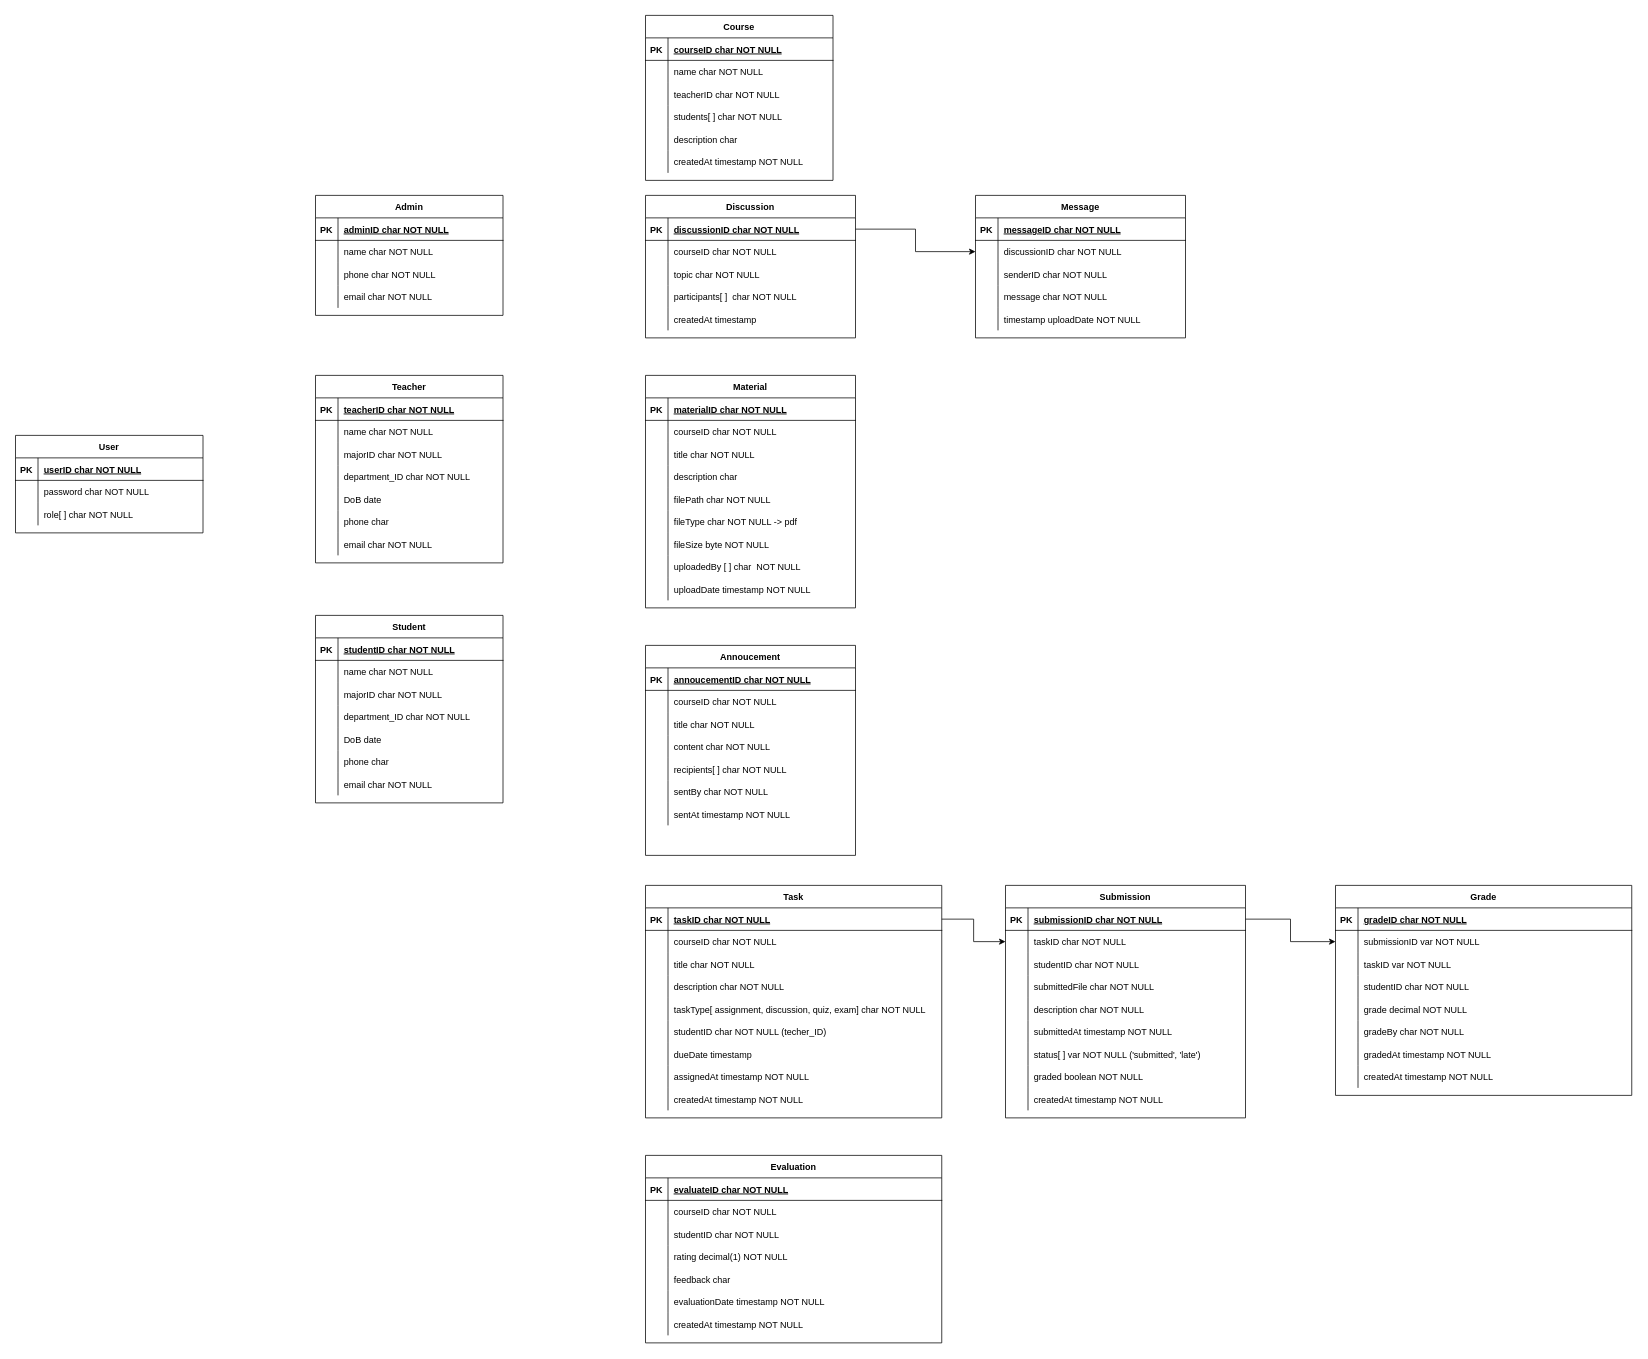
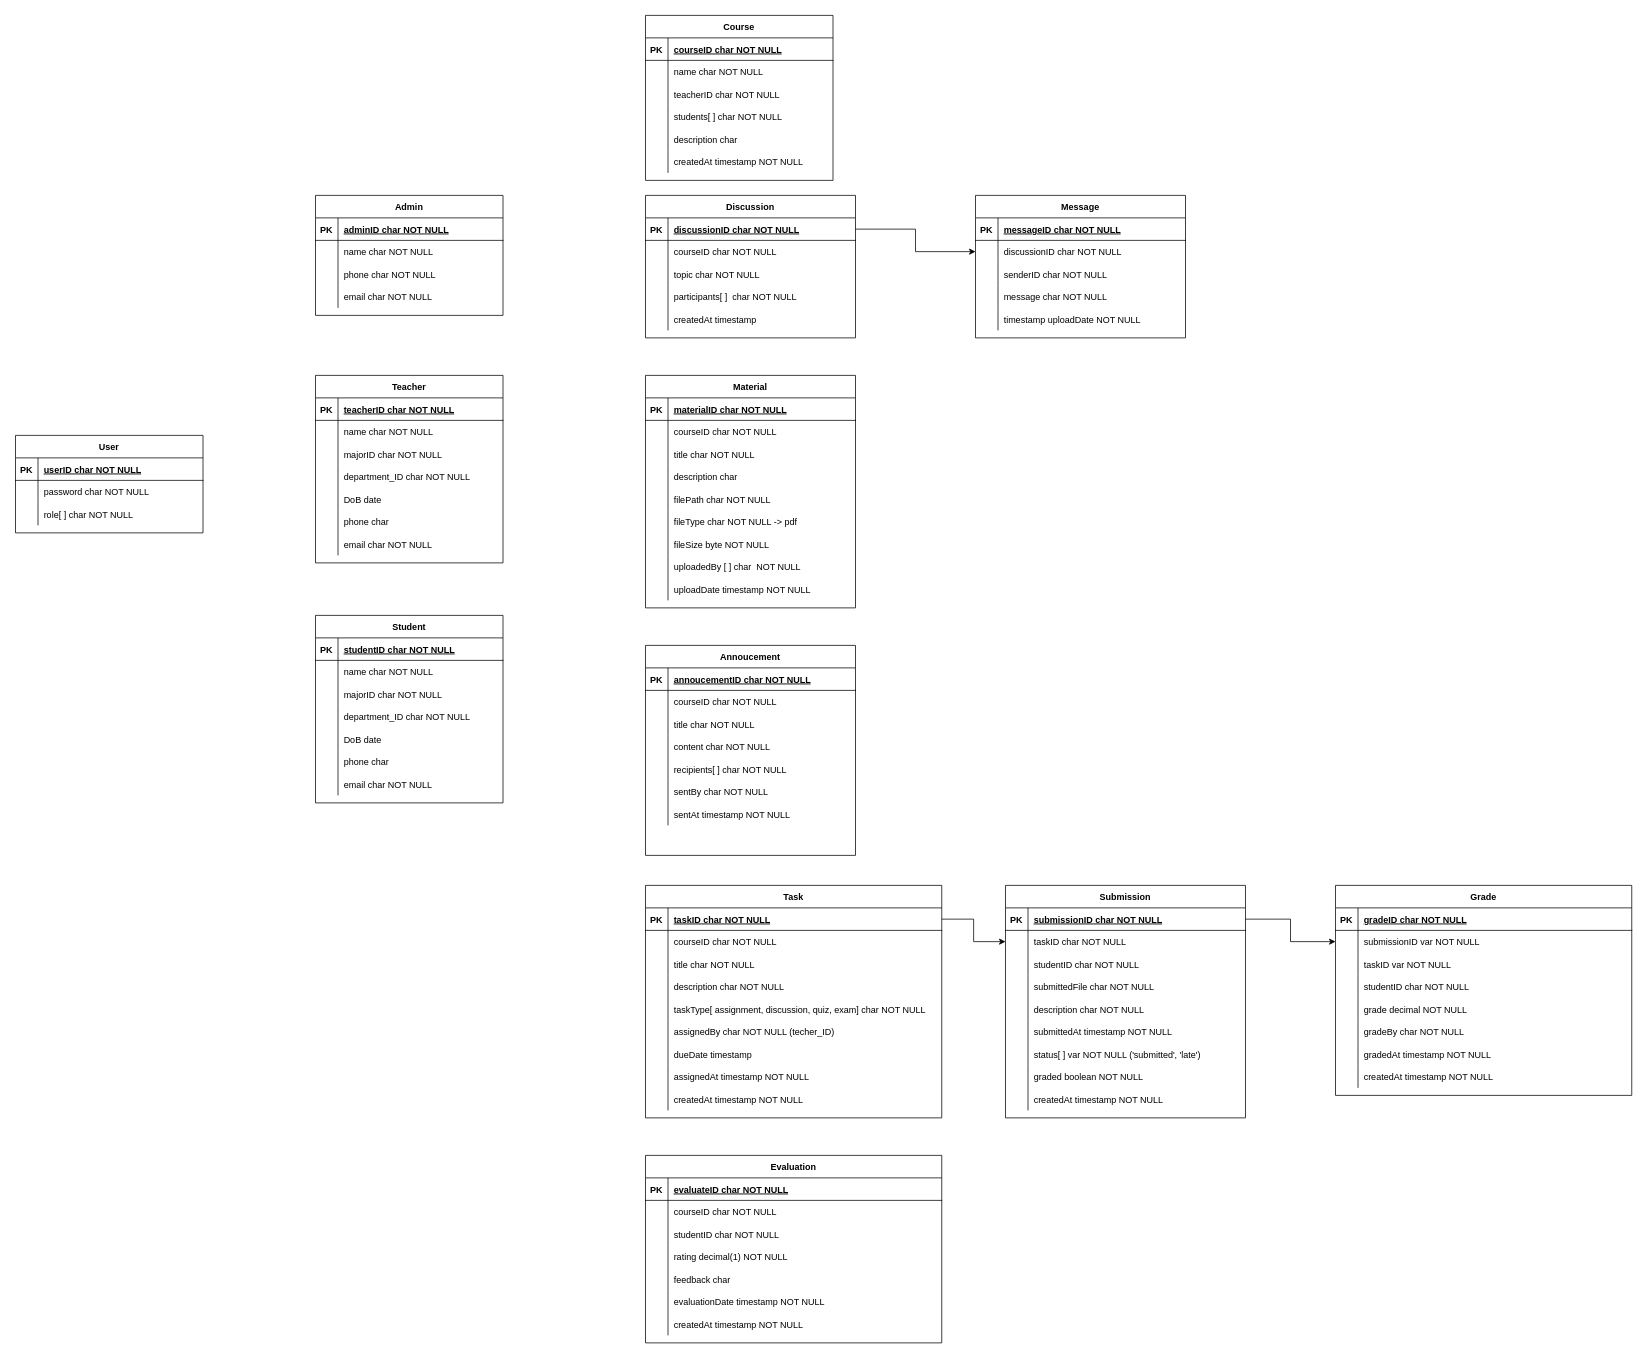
node "studentID char NOT NULL (techer_ID)": label "studentID char NOT NULL (techer_ID)" -> "assignedBy char NOT NULL (techer_ID)"
